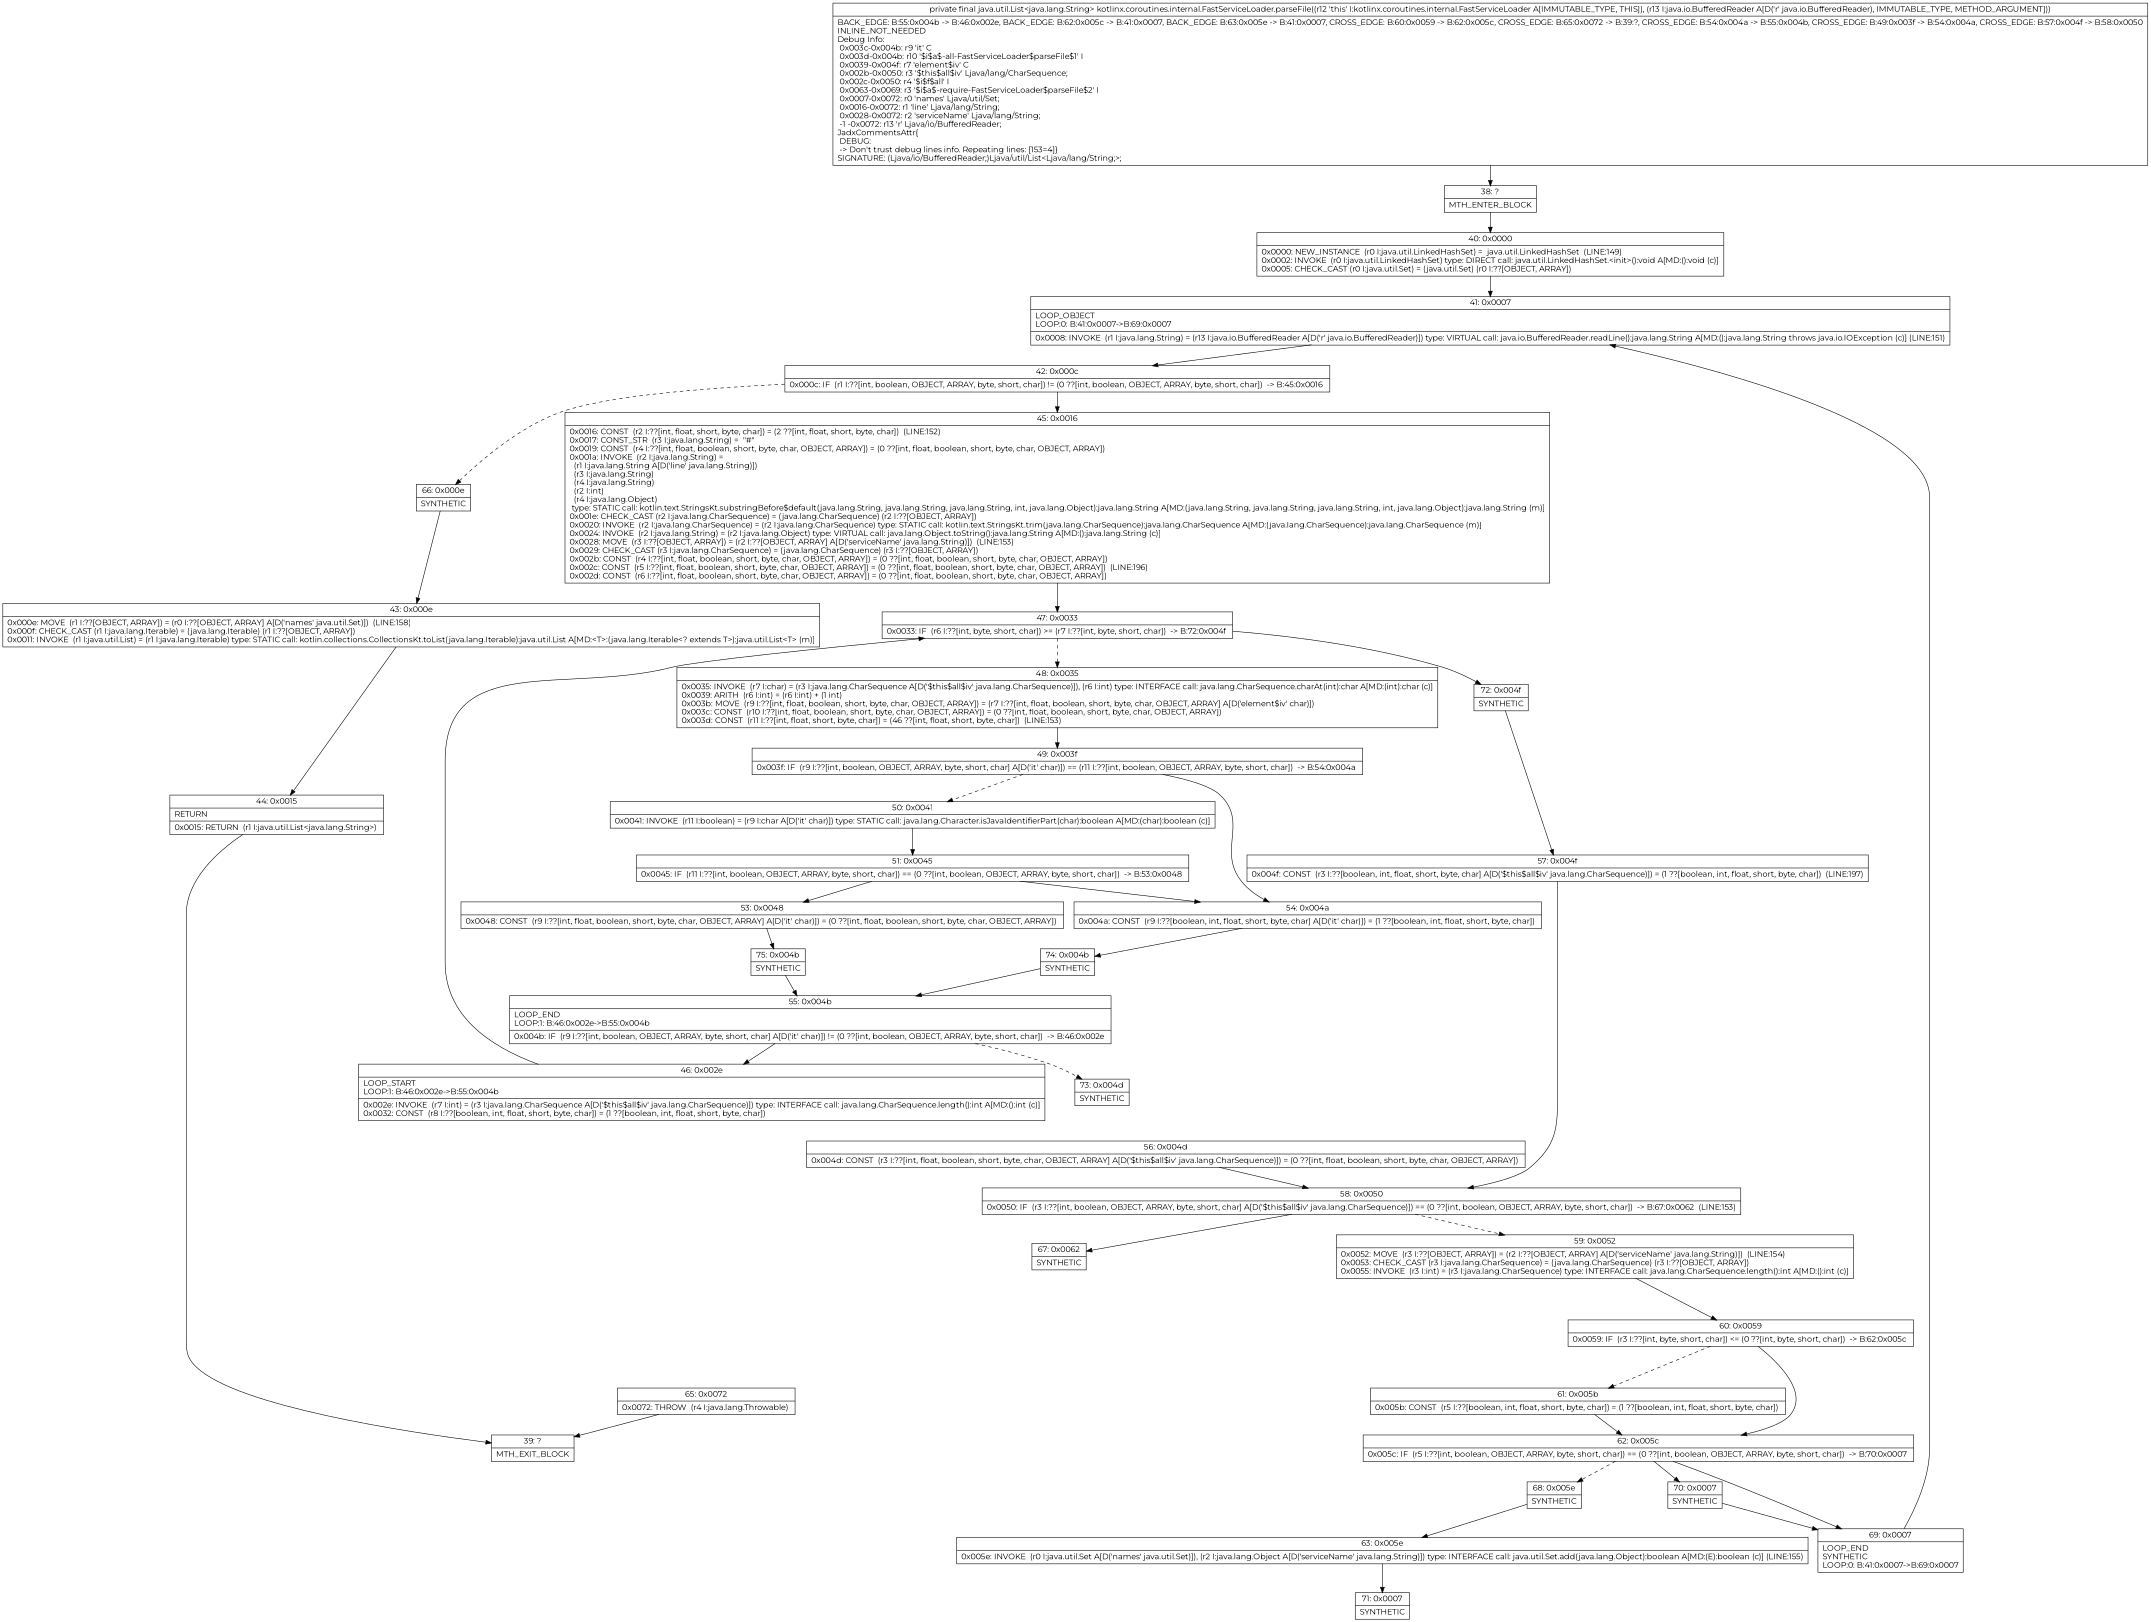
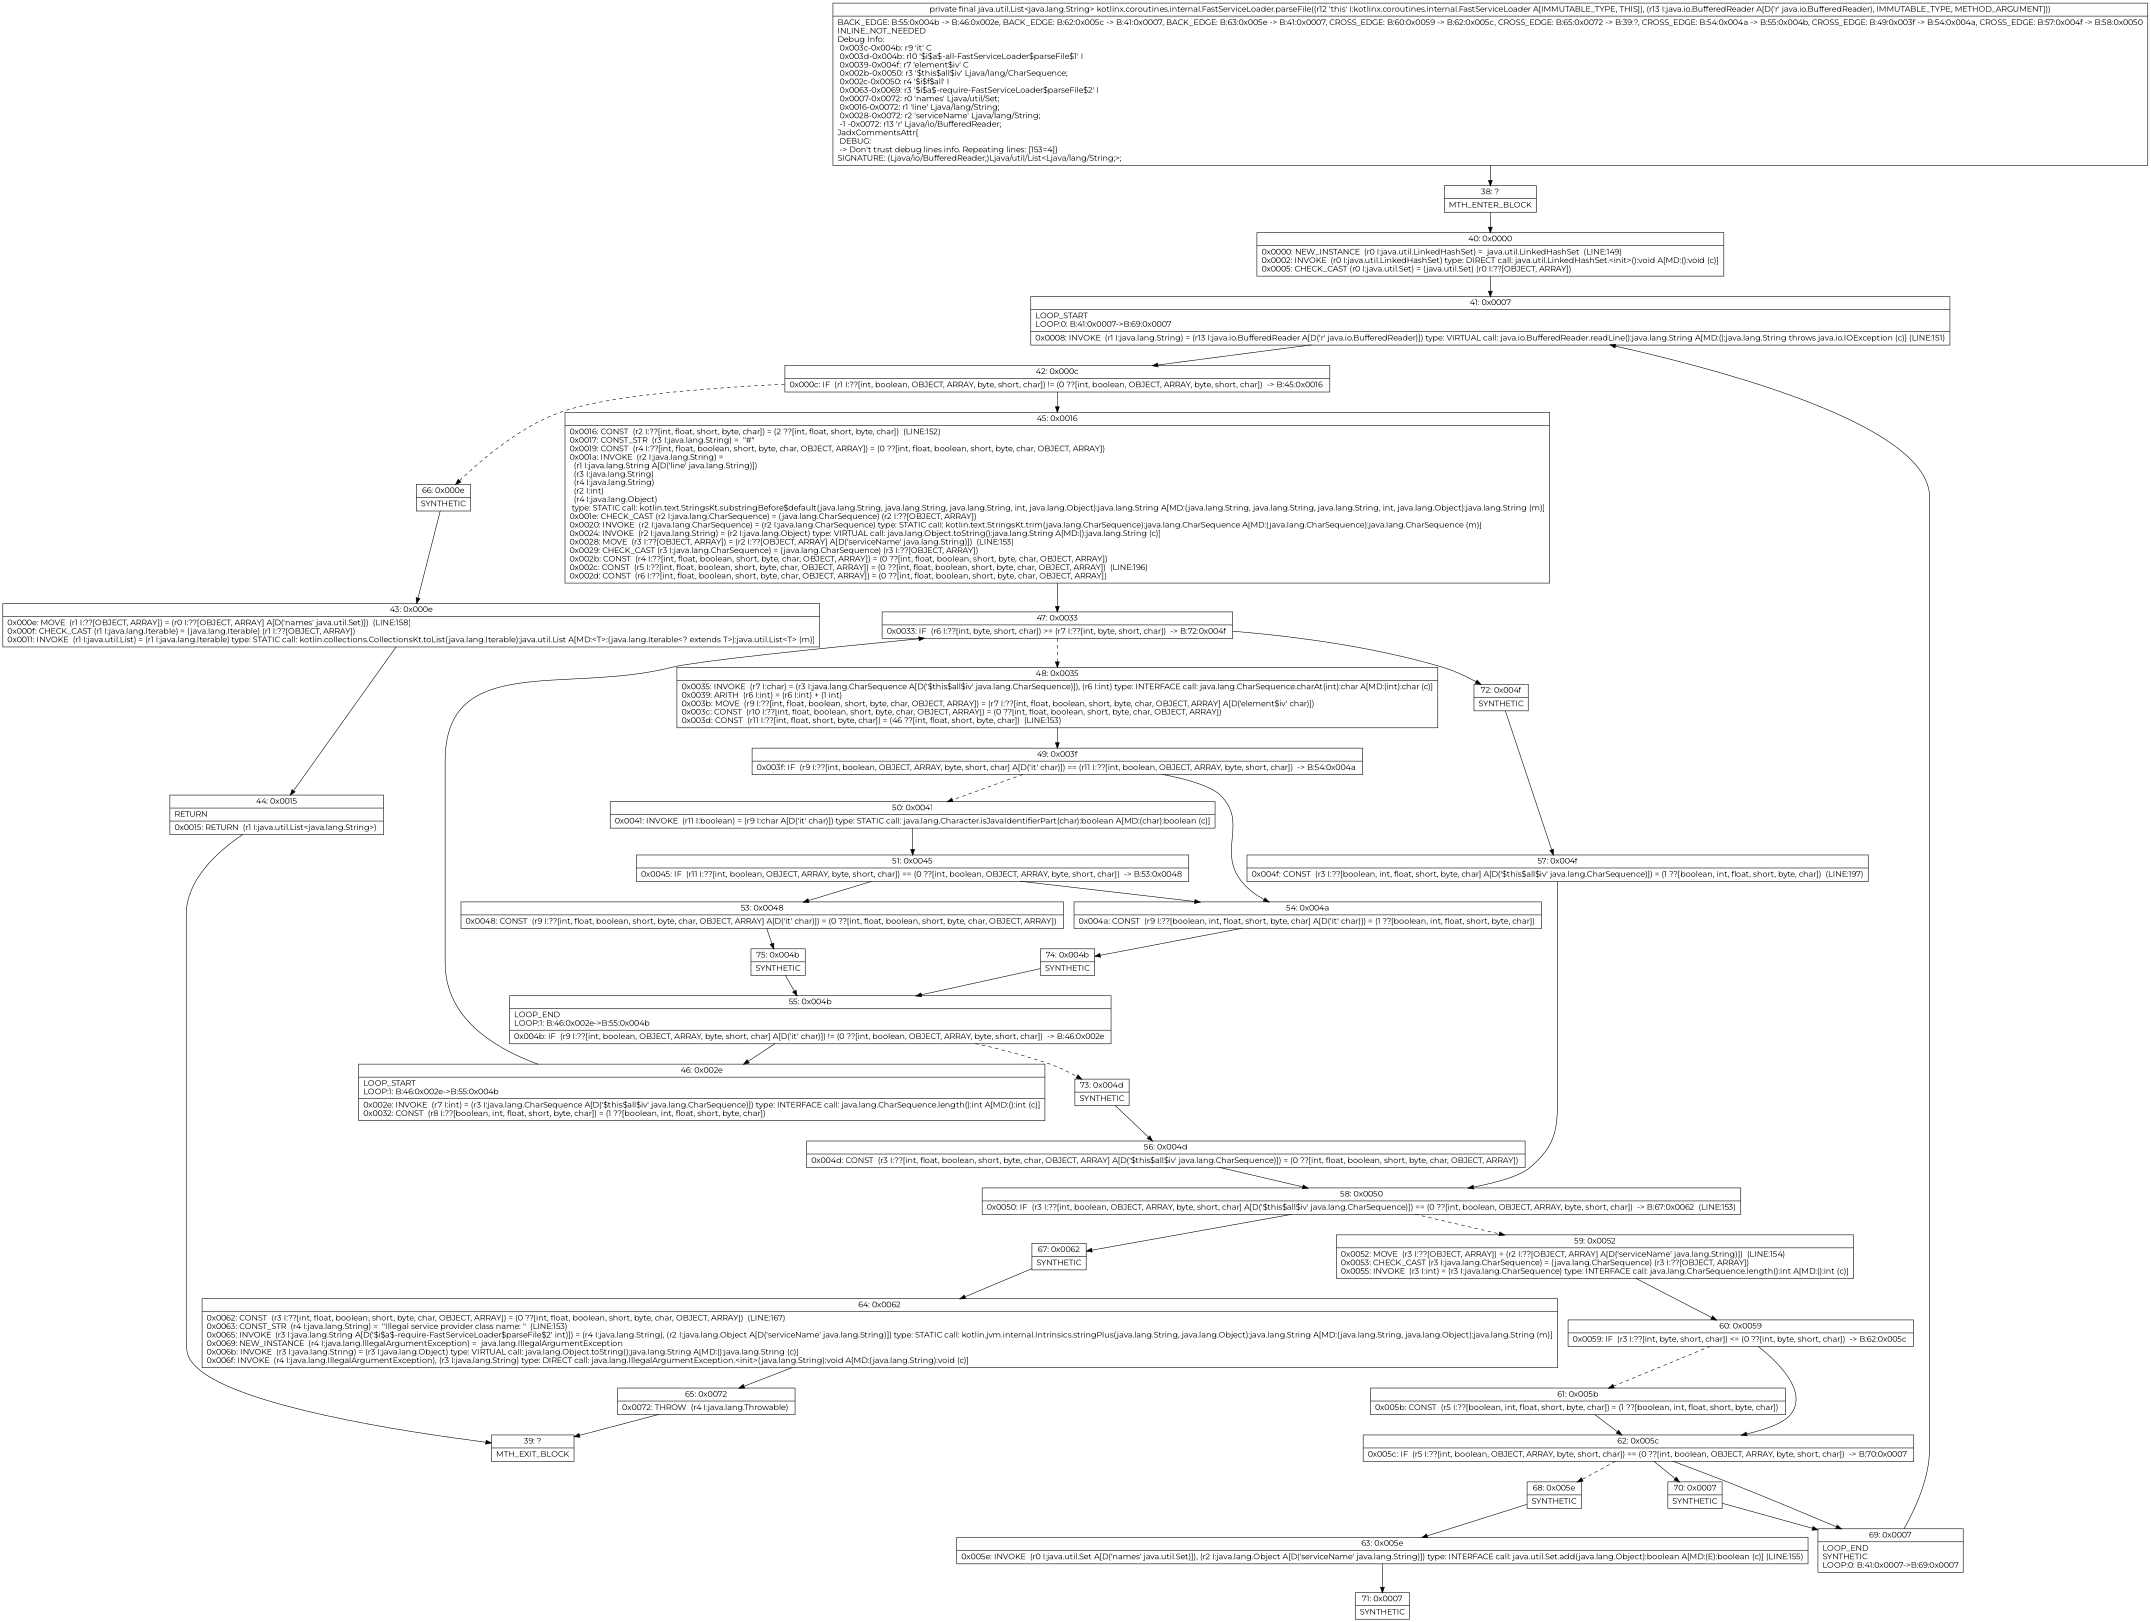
node "41: 0x0007": text "LOOP_OBJECT" -> "LOOP_START"
edge "73: 0x004d" -> "56: 0x004d": added
node "64: 0x0062": added
